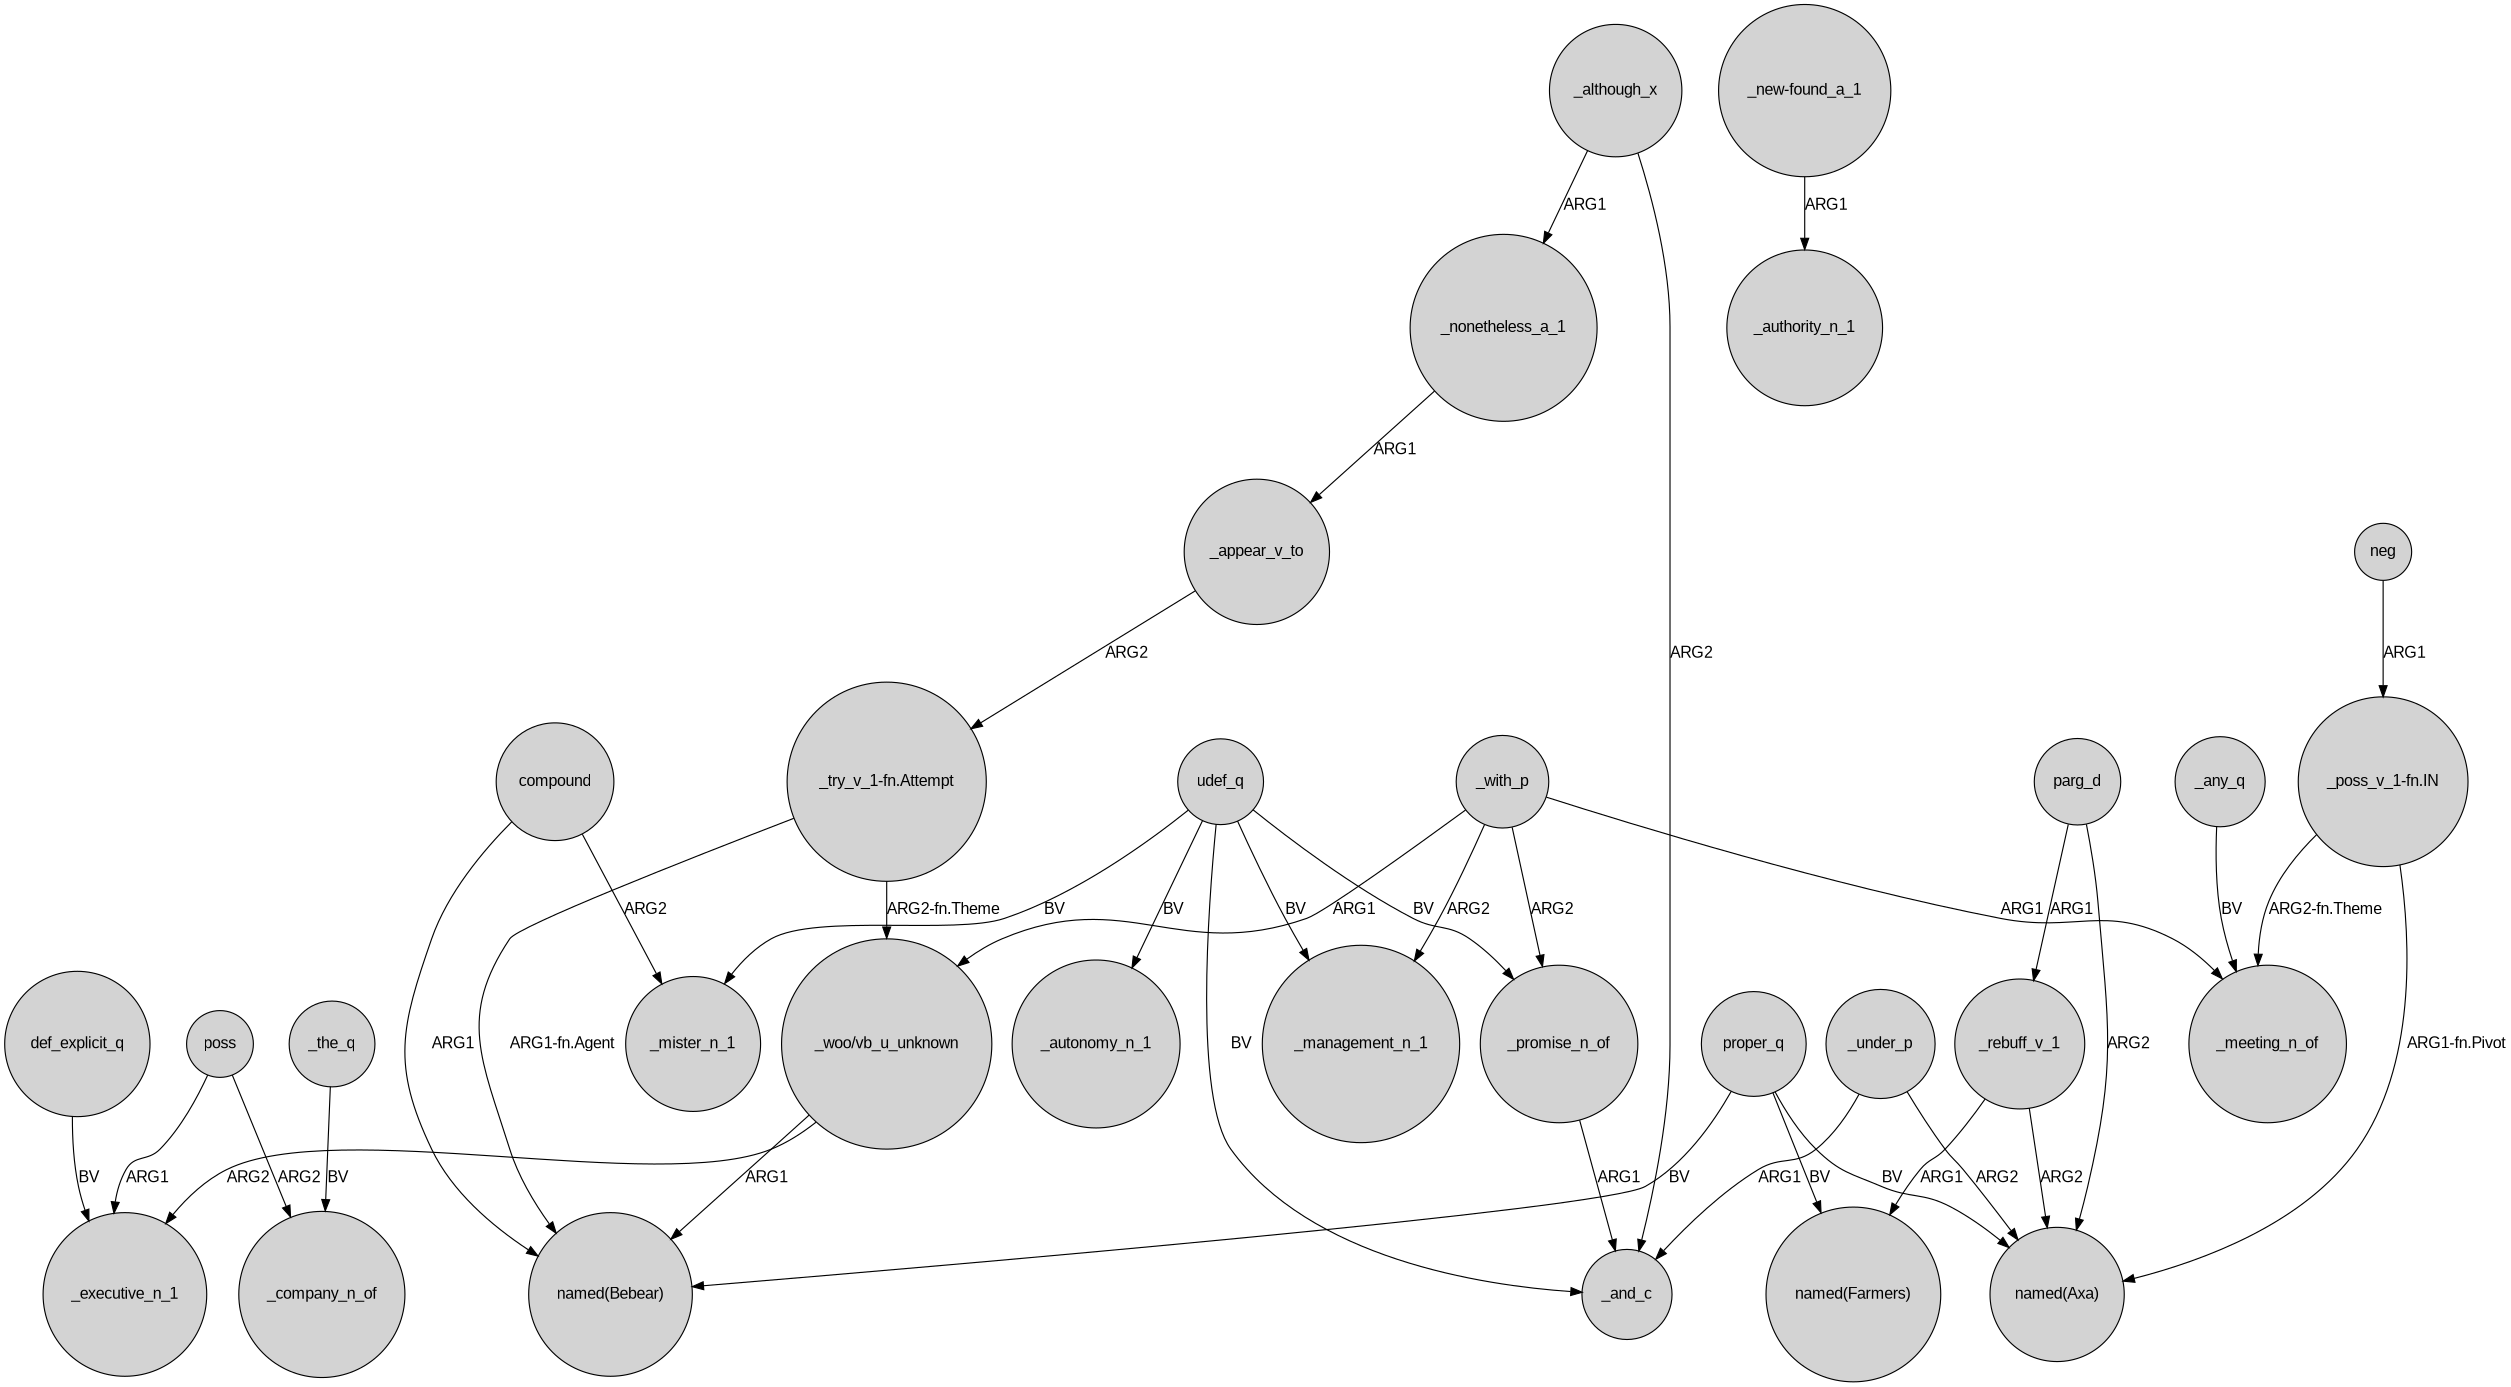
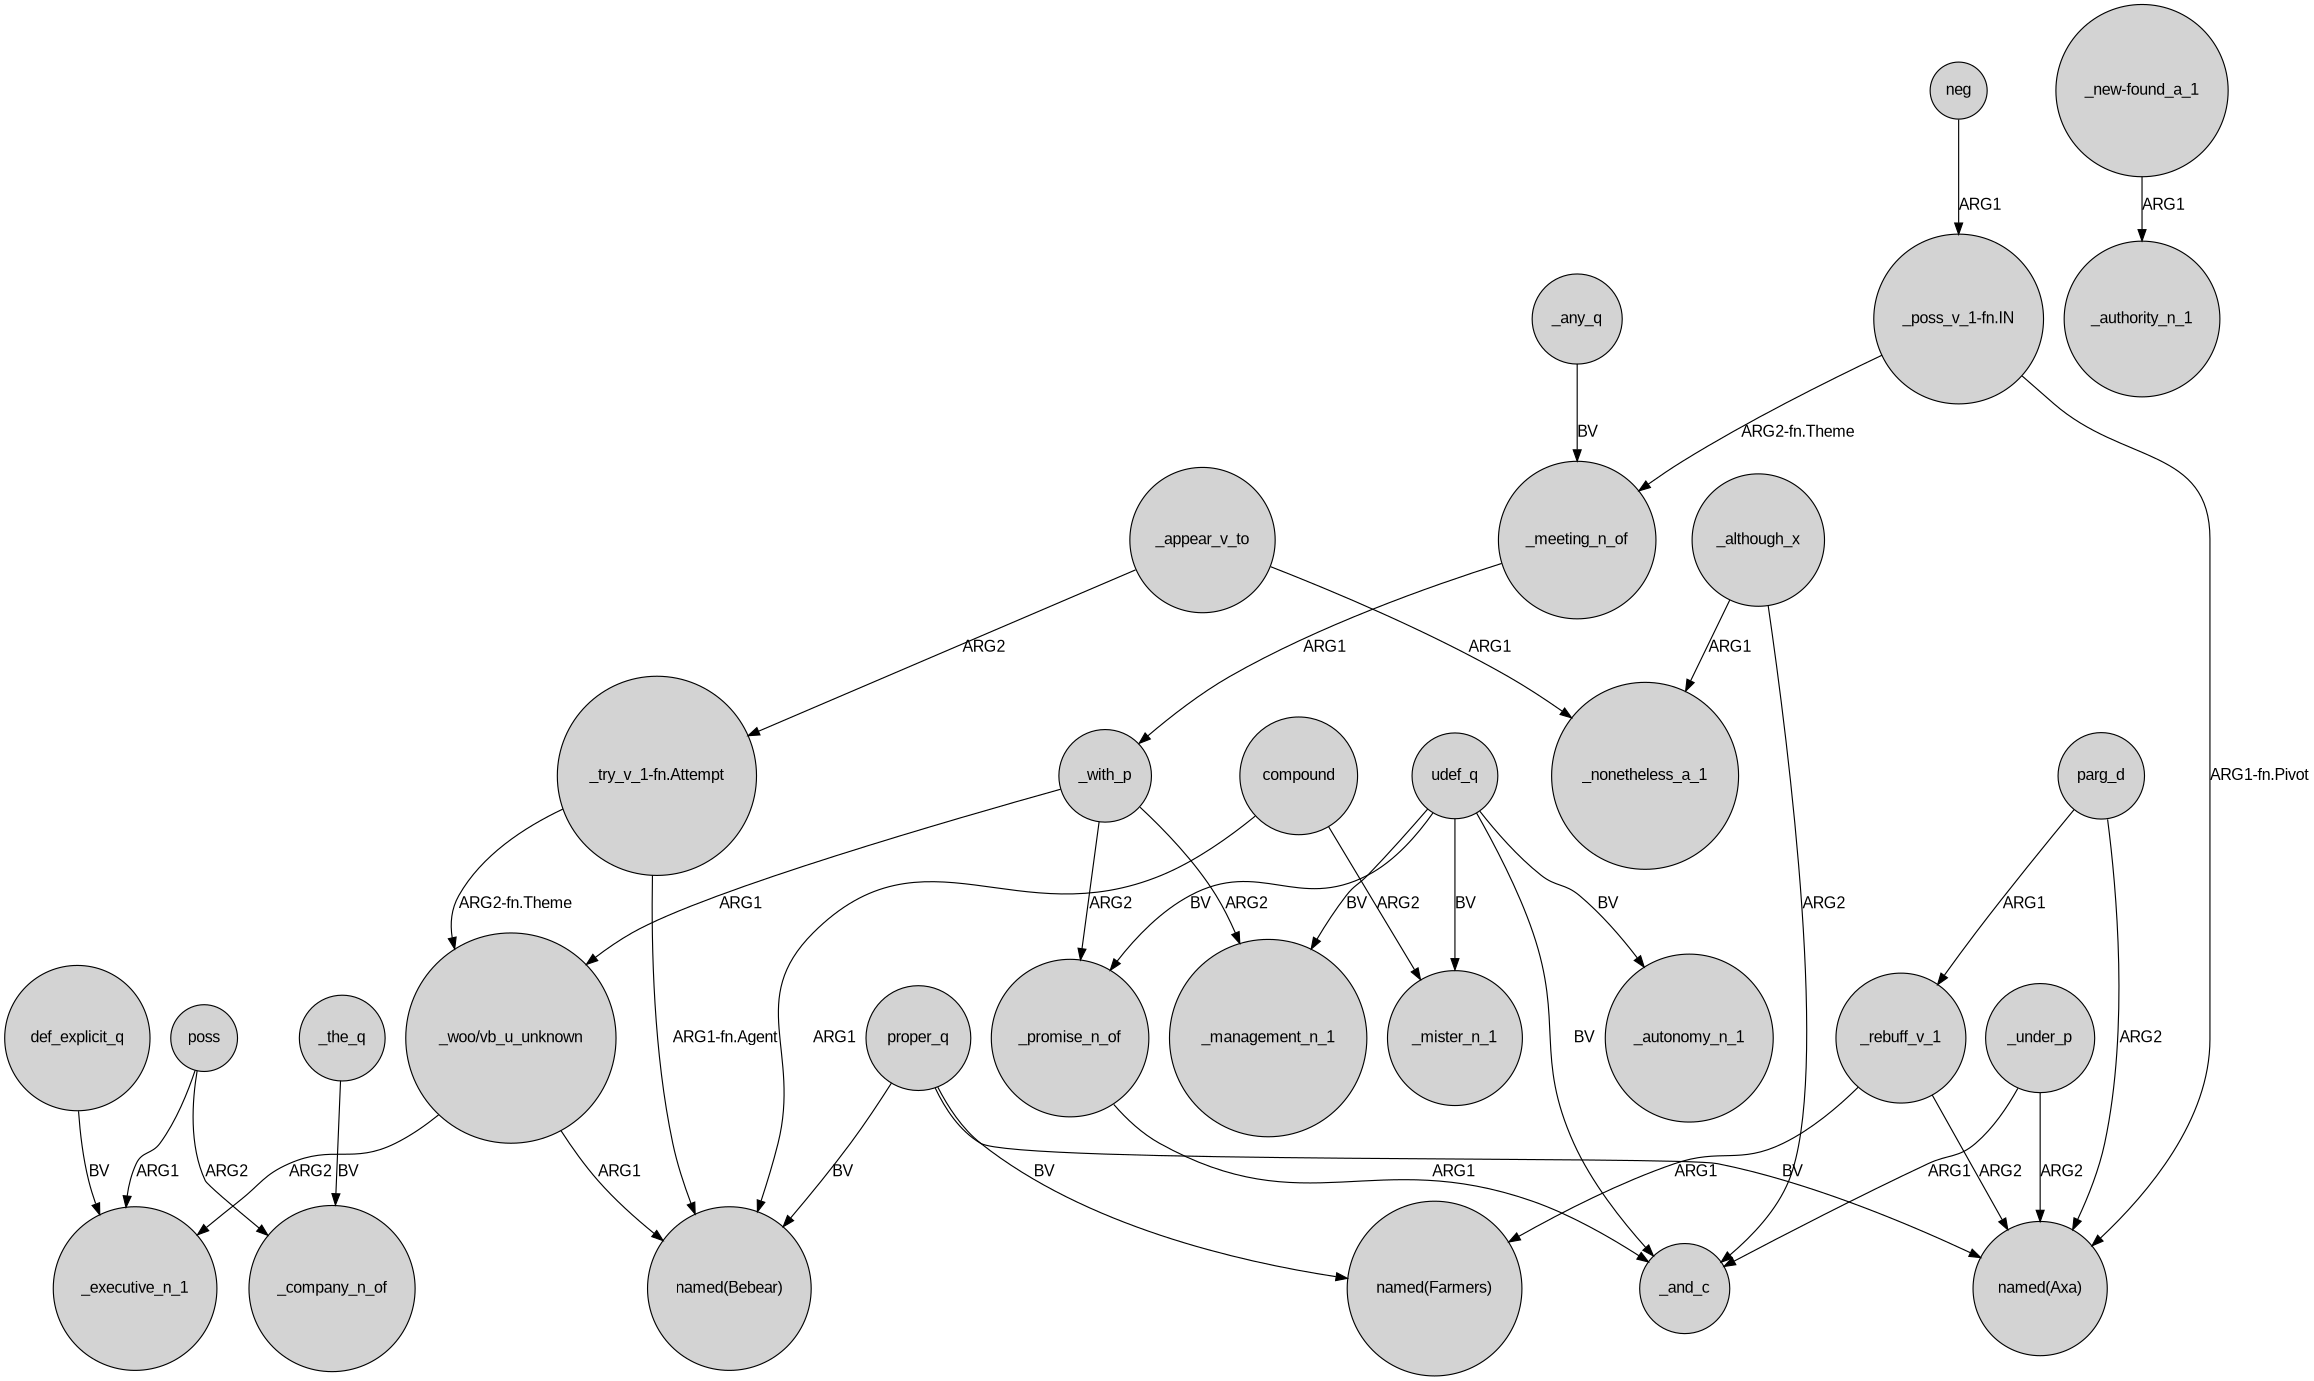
edge "_nonetheless_a_1" -> "_appear_v_to": reversed
edge "_with_p" -> "_meeting_n_of": reversed
